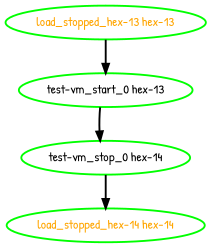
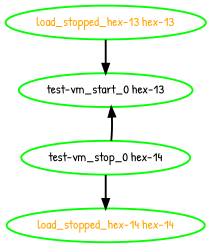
edge "test-vm_start_0 hex-13" -> "test-vm_stop_0 hex-14": reversed
